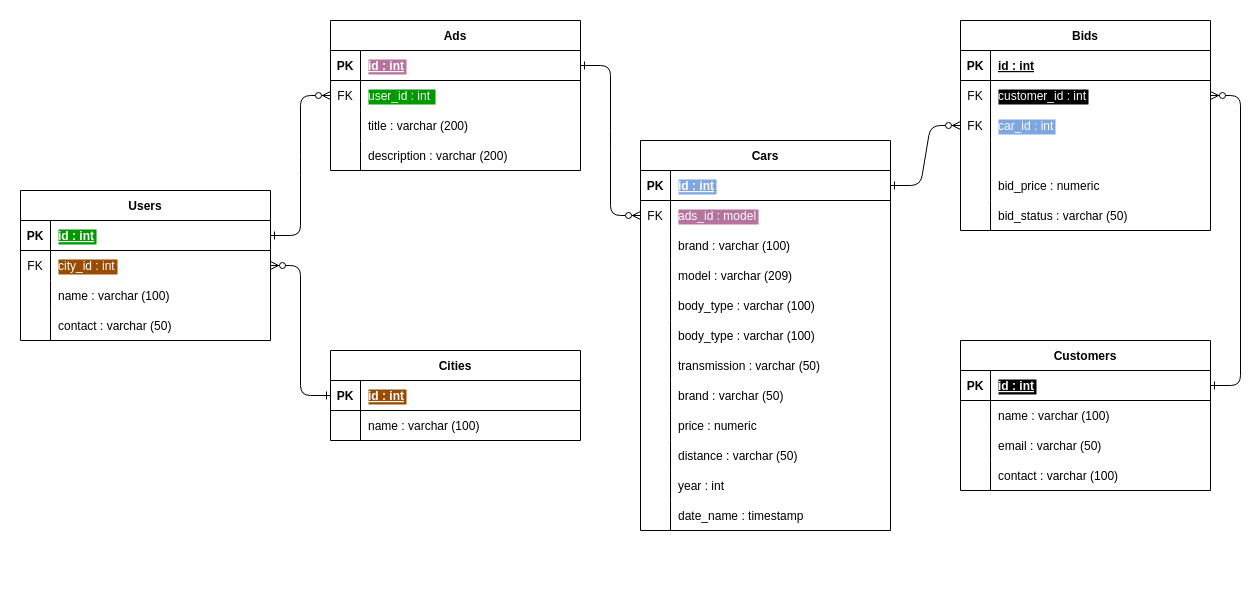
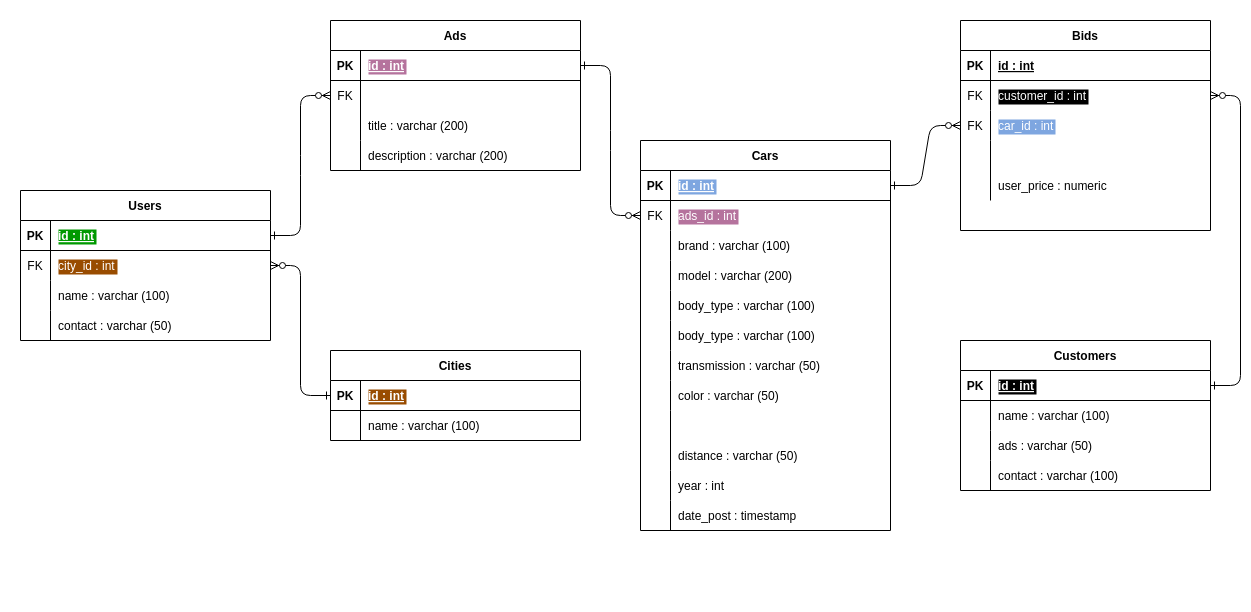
node "user_id : int": removed
node "bid_price : numeric": label "bid_price : numeric" -> "user_price : numeric"
node "ads_id : model": label "ads_id : model" -> "ads_id : int"
node "bid_status : varchar (50)": removed
node "model : varchar (209)": label "model : varchar (209)" -> "model : varchar (200)"
node "brand : varchar (50)": label "brand : varchar (50)" -> "color : varchar (50)"
node "price : numeric": removed
node "email : varchar (50)": label "email : varchar (50)" -> "ads : varchar (50)"
node "date_name : timestamp": label "date_name : timestamp" -> "date_post : timestamp"
